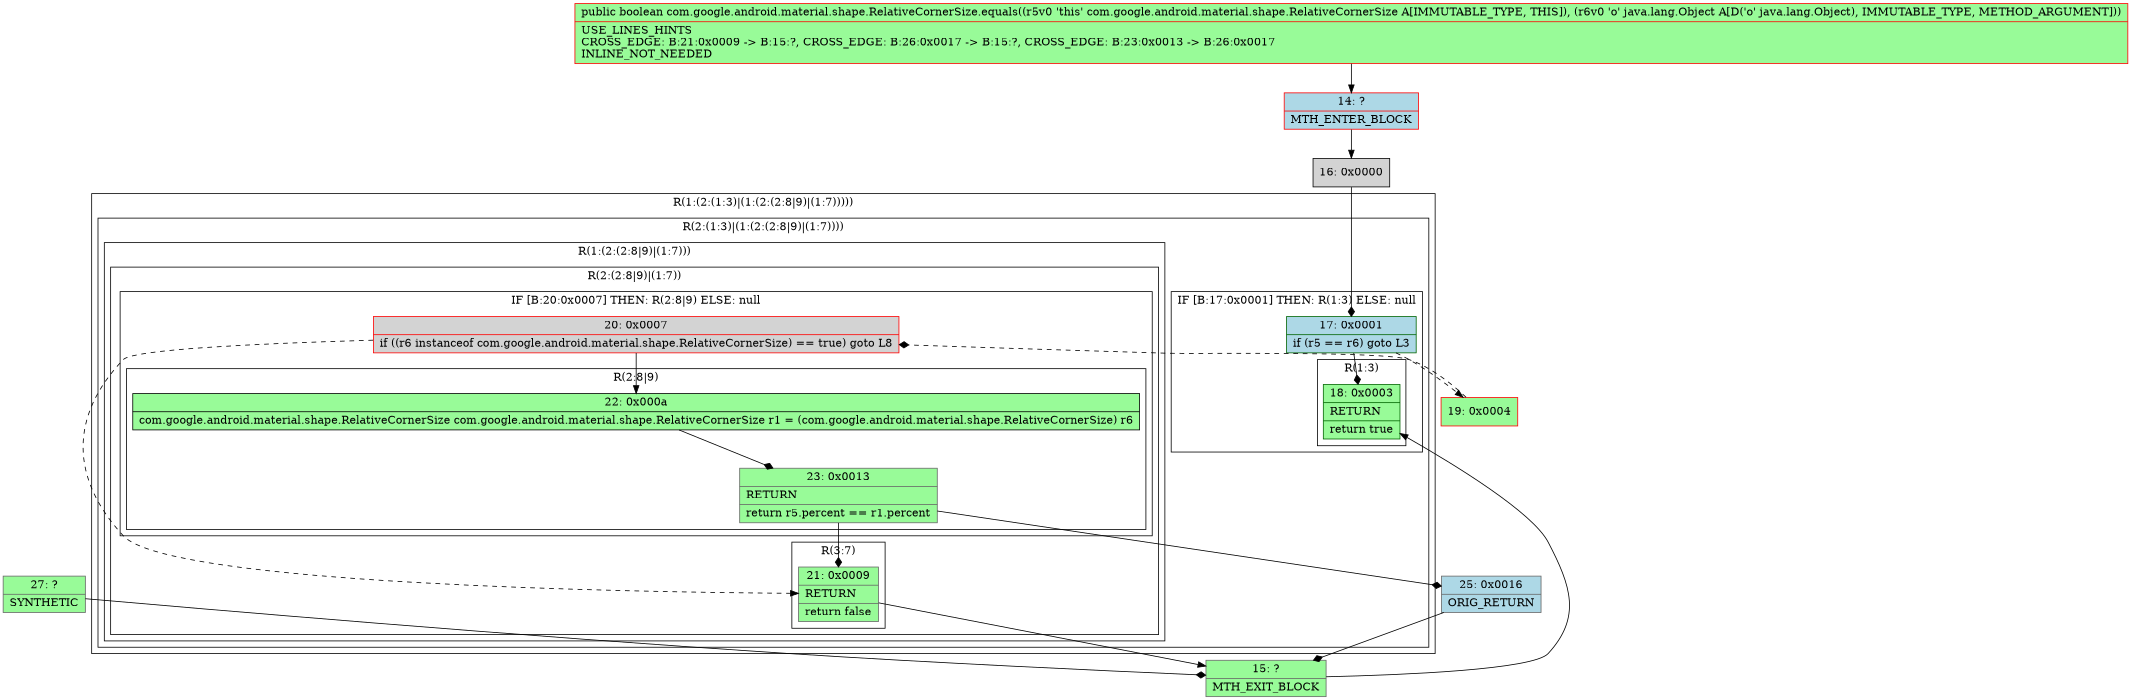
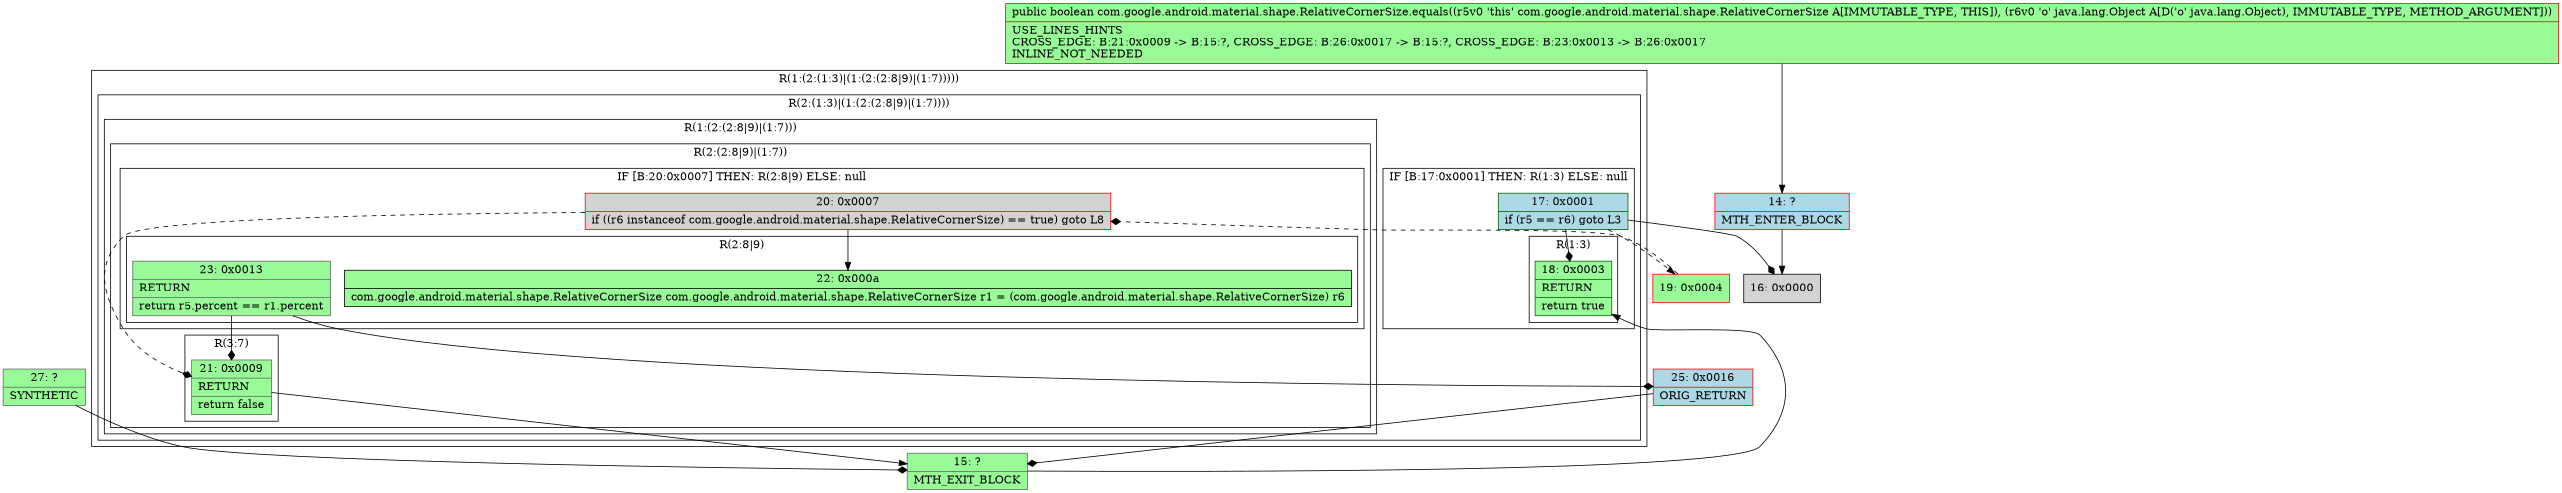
edge "16: 0x0000" -> "17: 0x0001": reversed
edge "22: 0x000a" -> "23: 0x0013": removed
edge "20: 0x0007" -> "21: 0x0009": arrowhead normal -> diamond
node "25: 0x0016": color gray40 -> red
